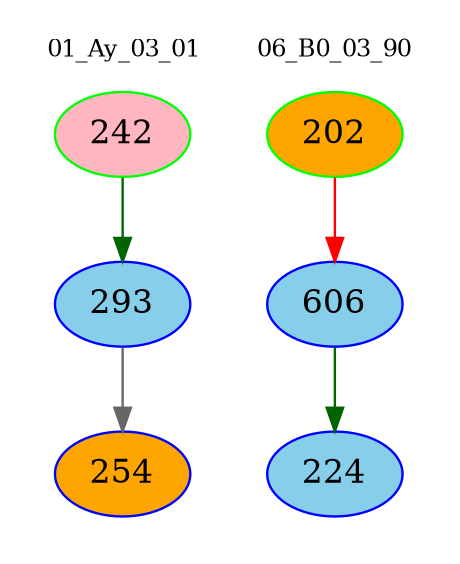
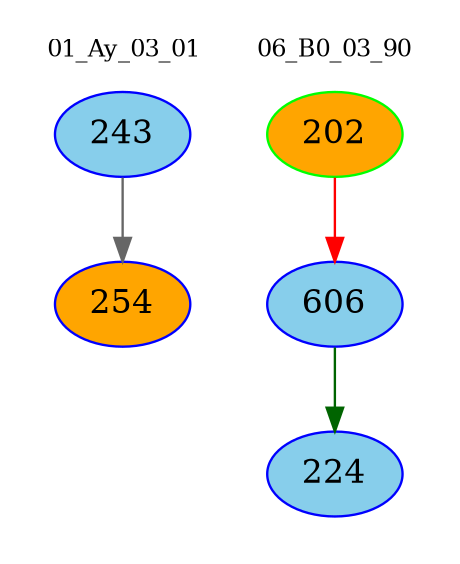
node "242": removed
node "293": label "293" -> "243"
